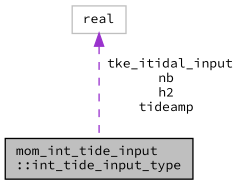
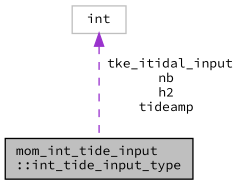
node "real": label "real" -> "int"
